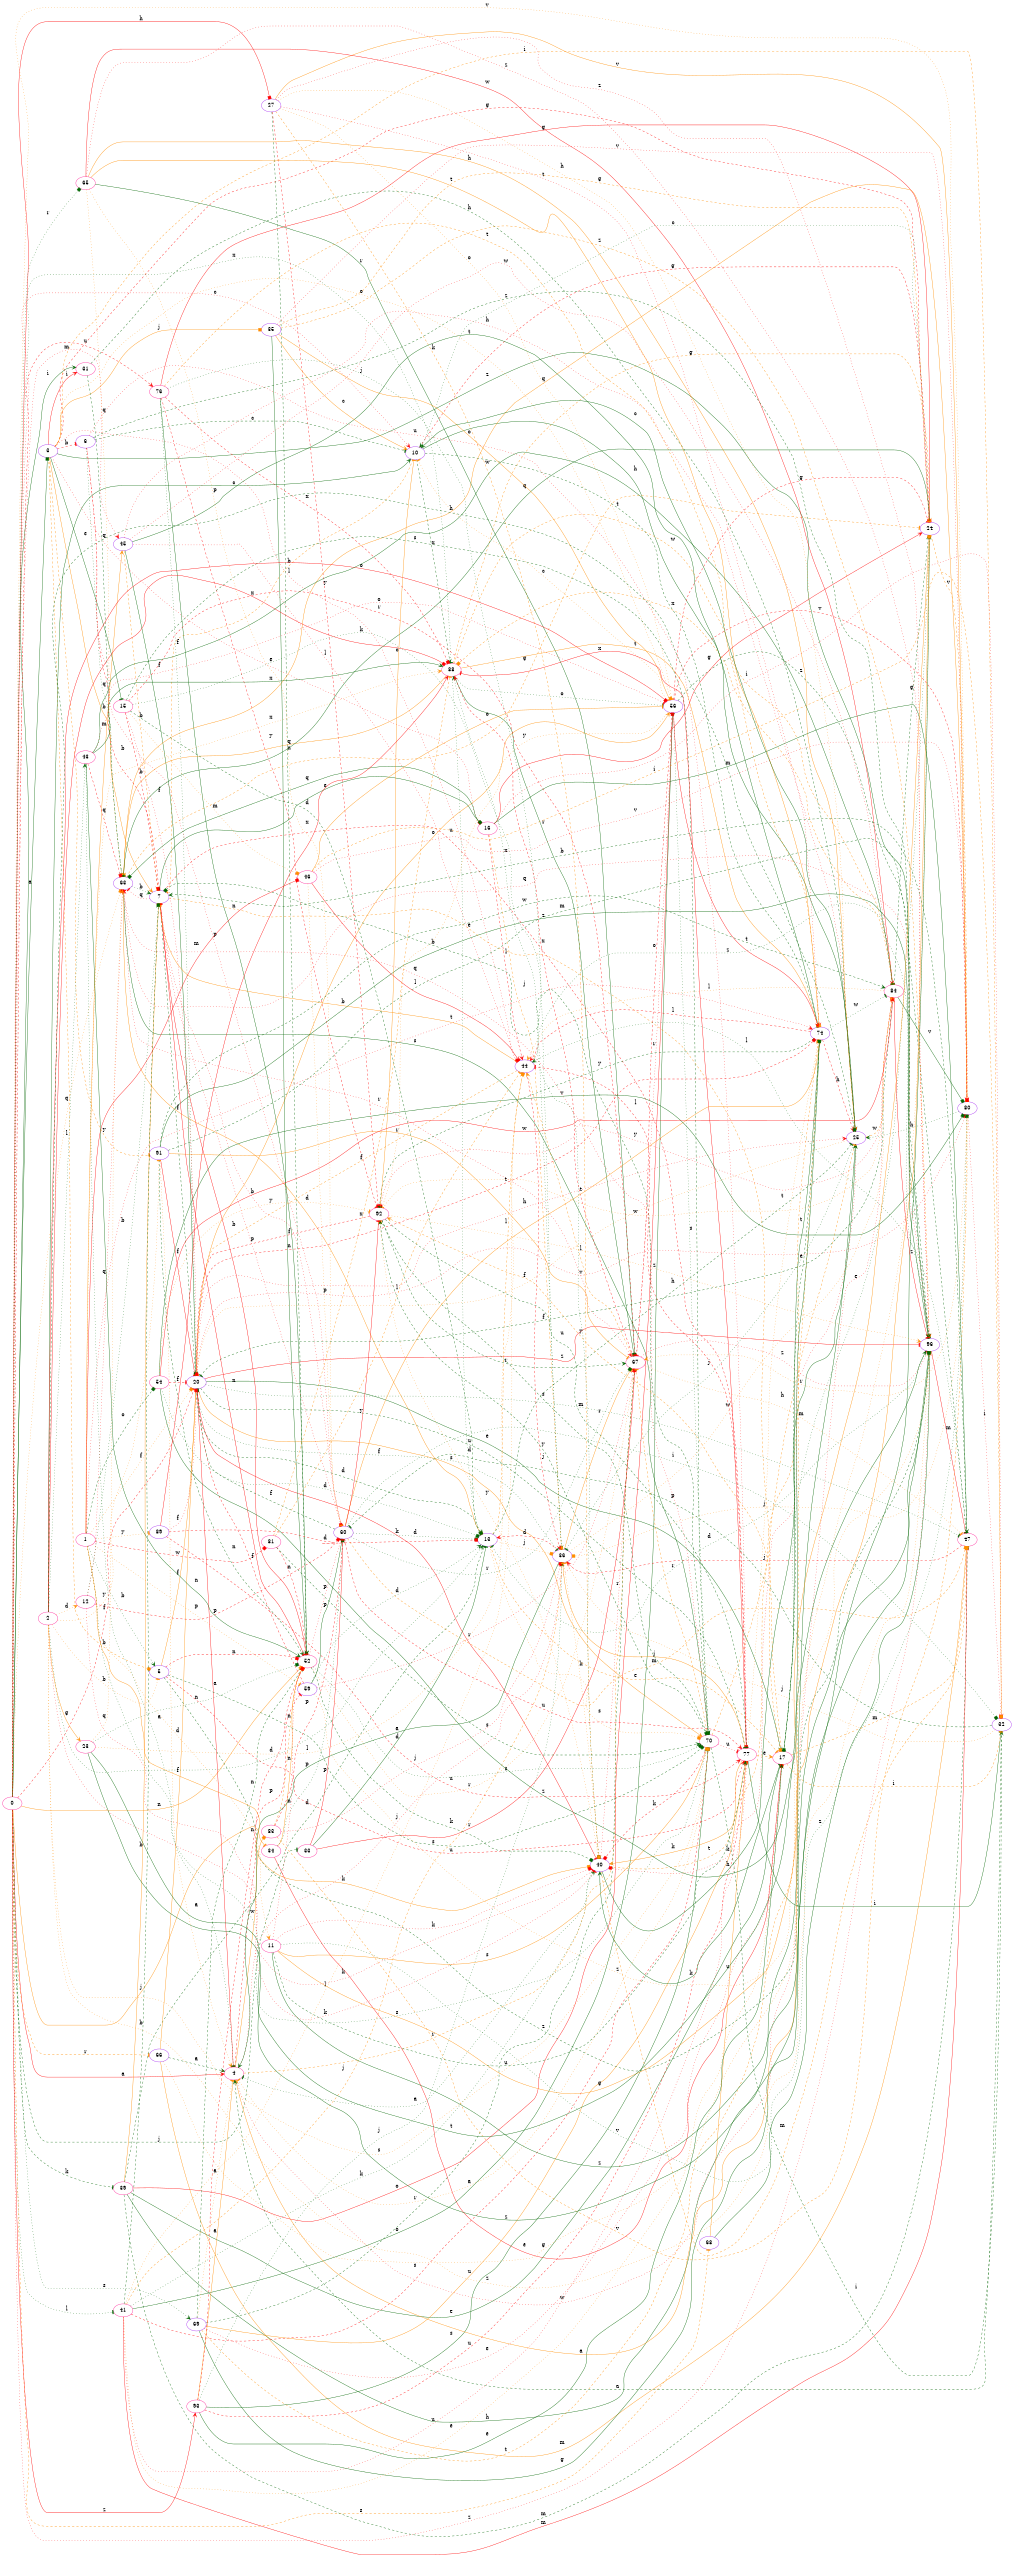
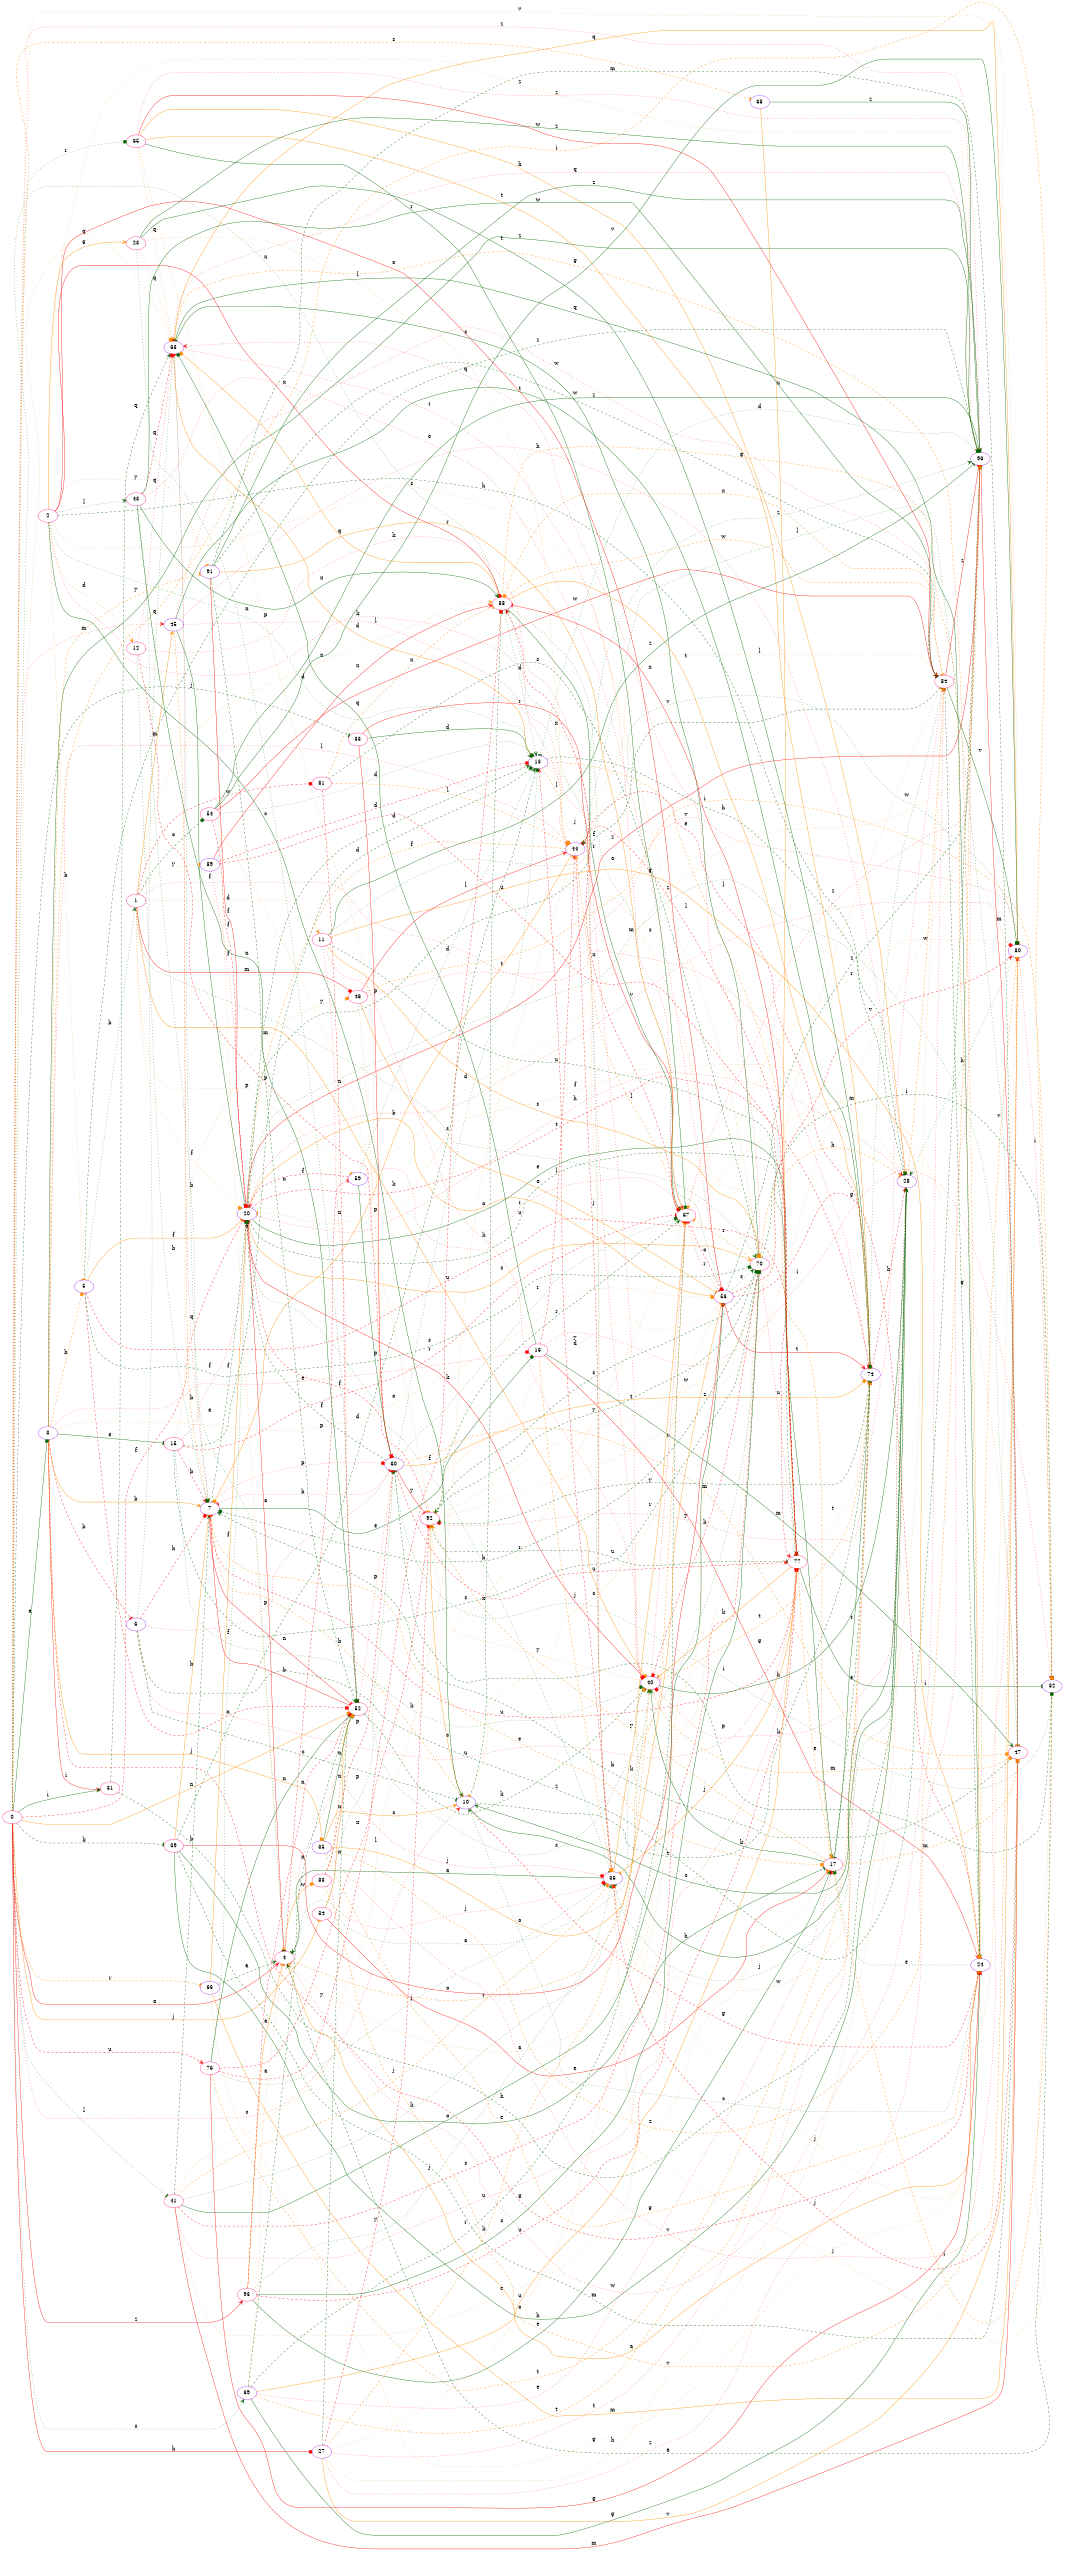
node "25": label "25" -> "28"
edge "1" -> "5": reversed
